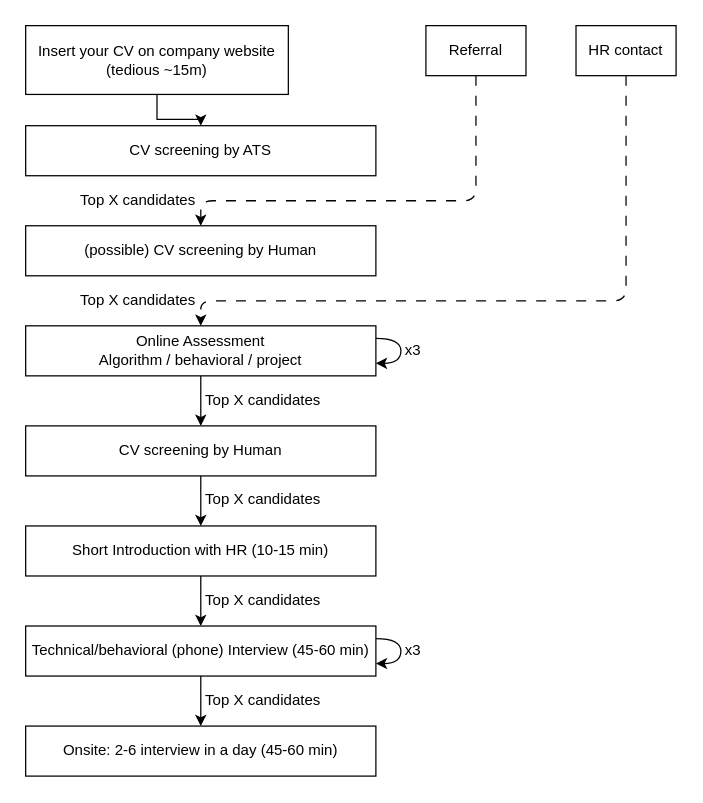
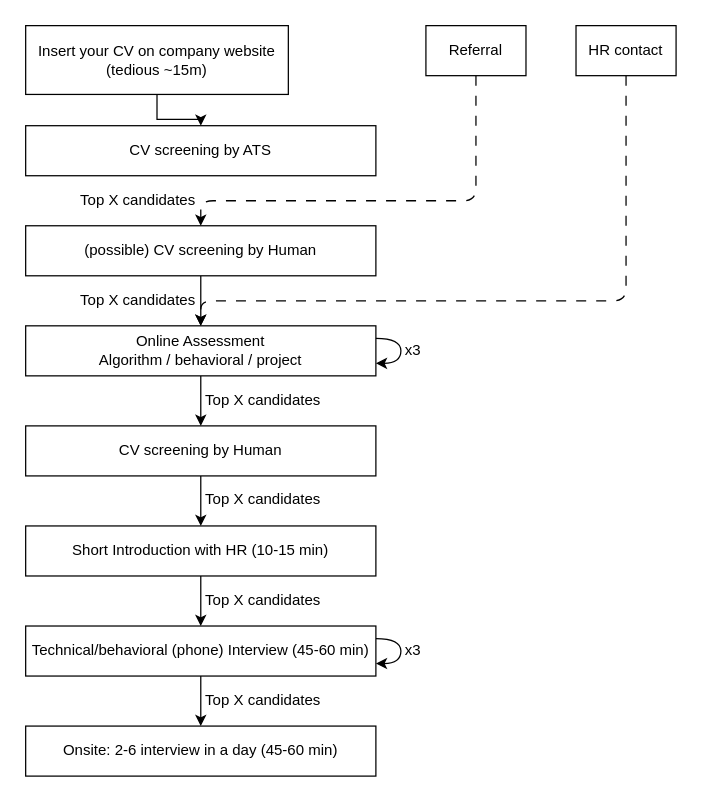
edge "(possible) CV screening by Human" -> "Online Assessment Algorithm / behavioral / project": added
